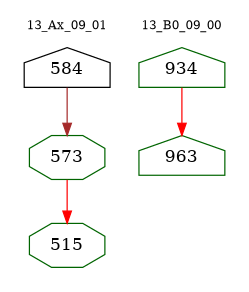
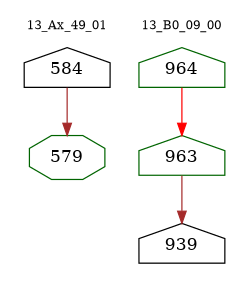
cluster "13_Ax_09_01": label "13_Ax_09_01" -> "13_Ax_49_01"
node "934": label "934" -> "964"
node "573": label "573" -> "579"
node "515": removed
node "939": added
